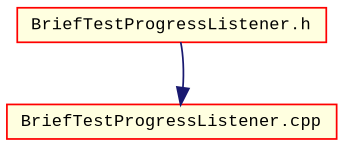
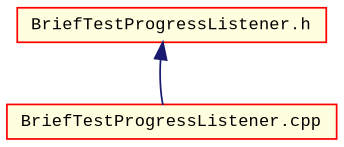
edge "BriefTestProgressListener.h" -> "BriefTestProgressListener.cpp": reversed
